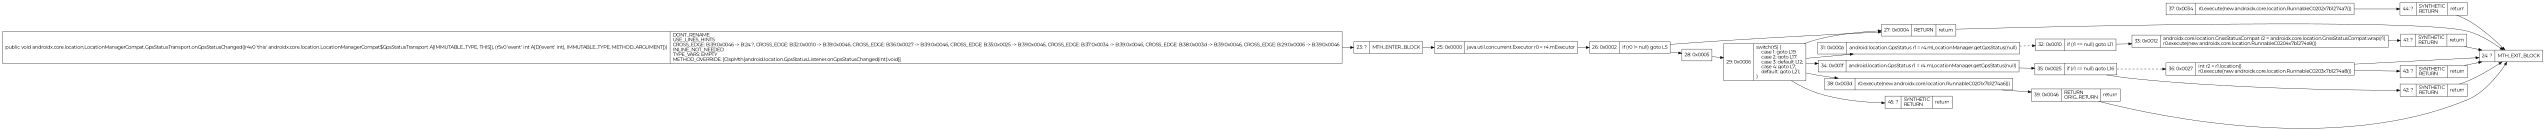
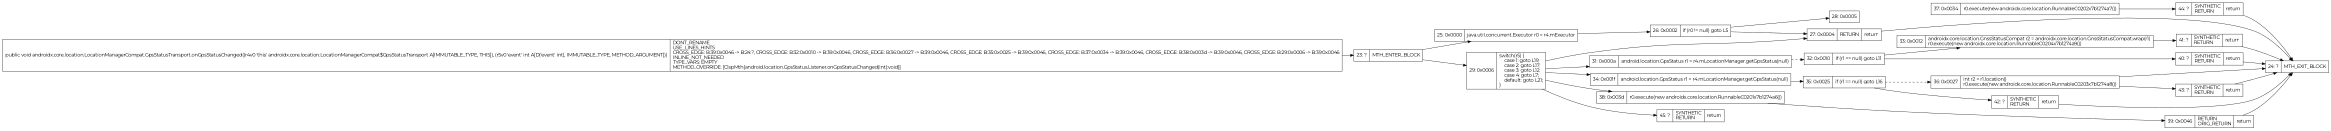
edge "28: 0x0005" -> "29: 0x0006": now "23: ?" -> "29: 0x0006"
node "40: ?": added
node "29: 0x0006": text "case 3: default L12;" -> "case 3: goto L12;"
